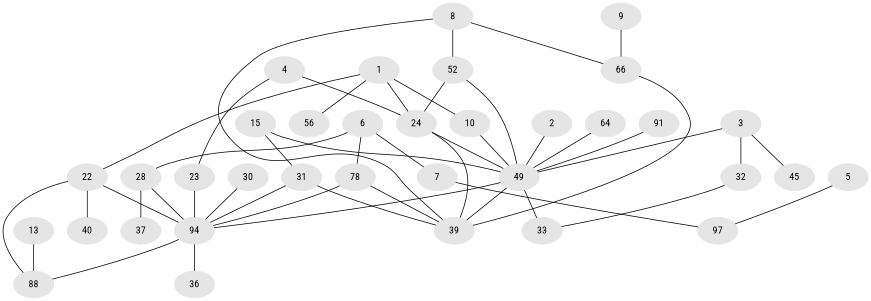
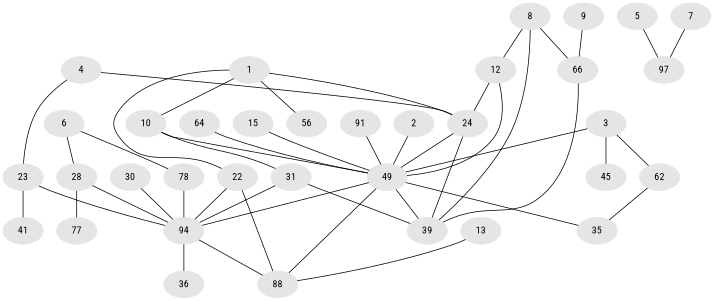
node "52": label "52" -> "12"
edge "6" -- "7": removed
edge "15" -- "31": now "10" -- "31"
node "32": label "32" -> "62"
edge "78" -- "39": removed
node "41": added
node "40": removed
node "37": label "37" -> "77"
edge "49" -- "88": added
node "33": label "33" -> "35"
